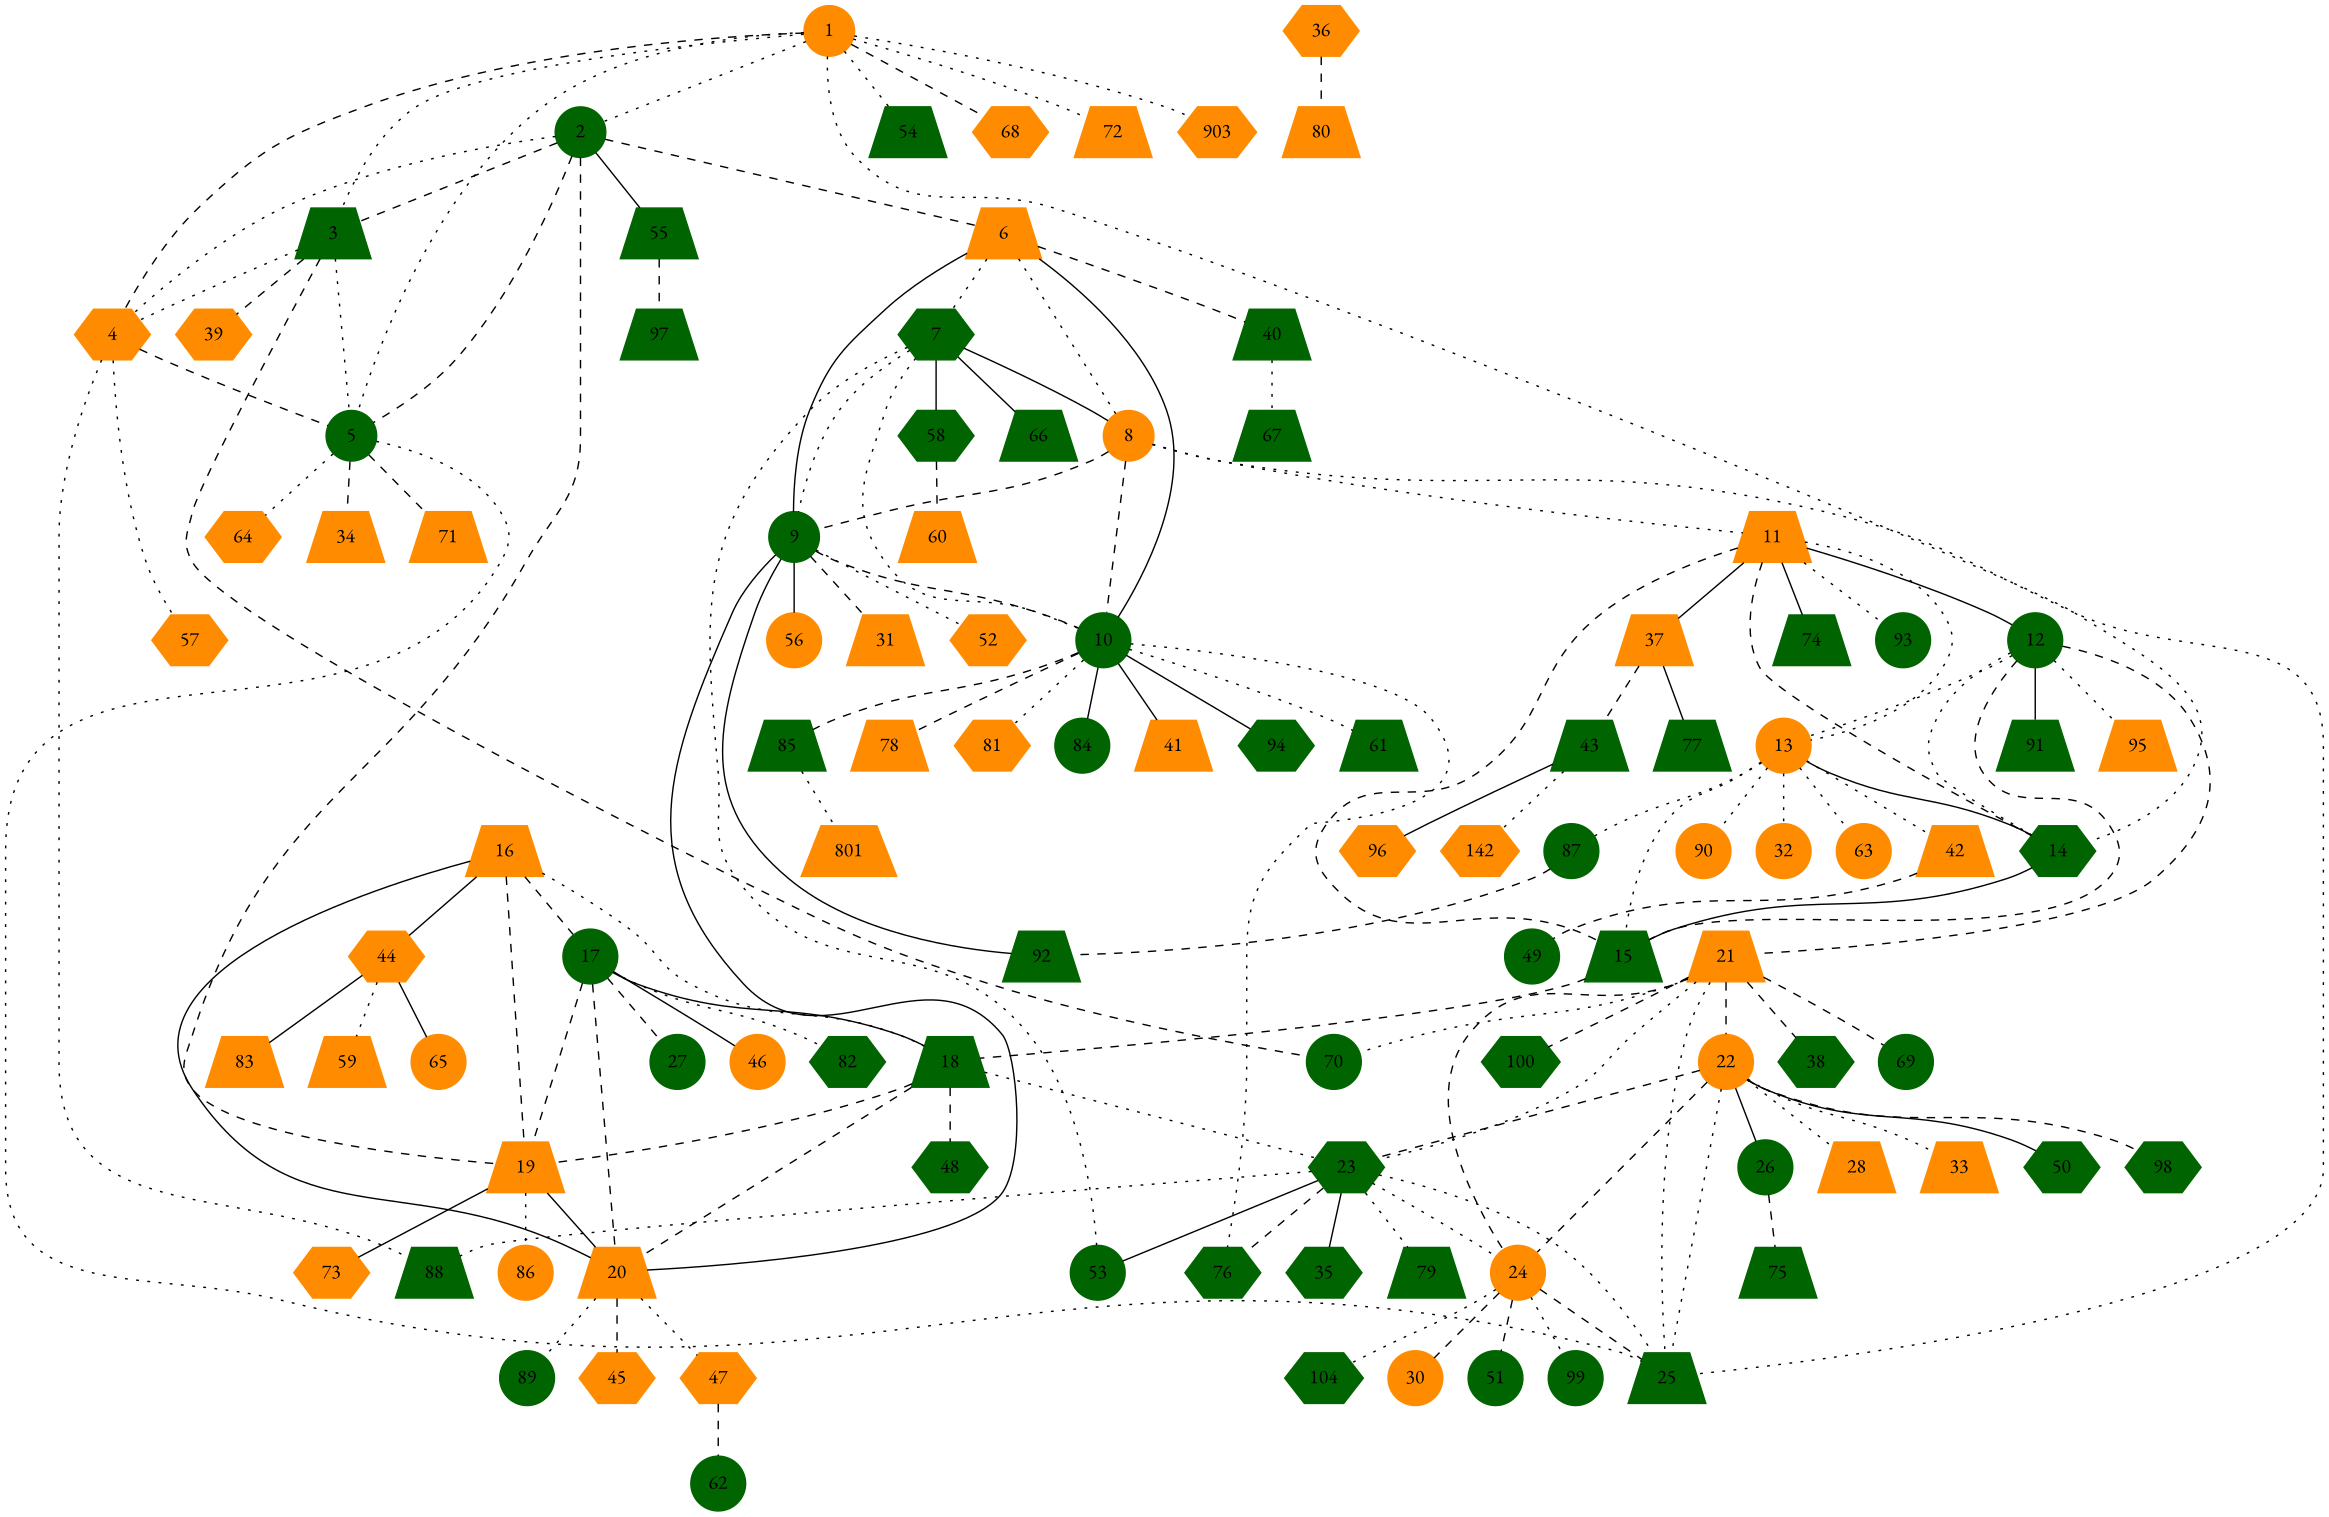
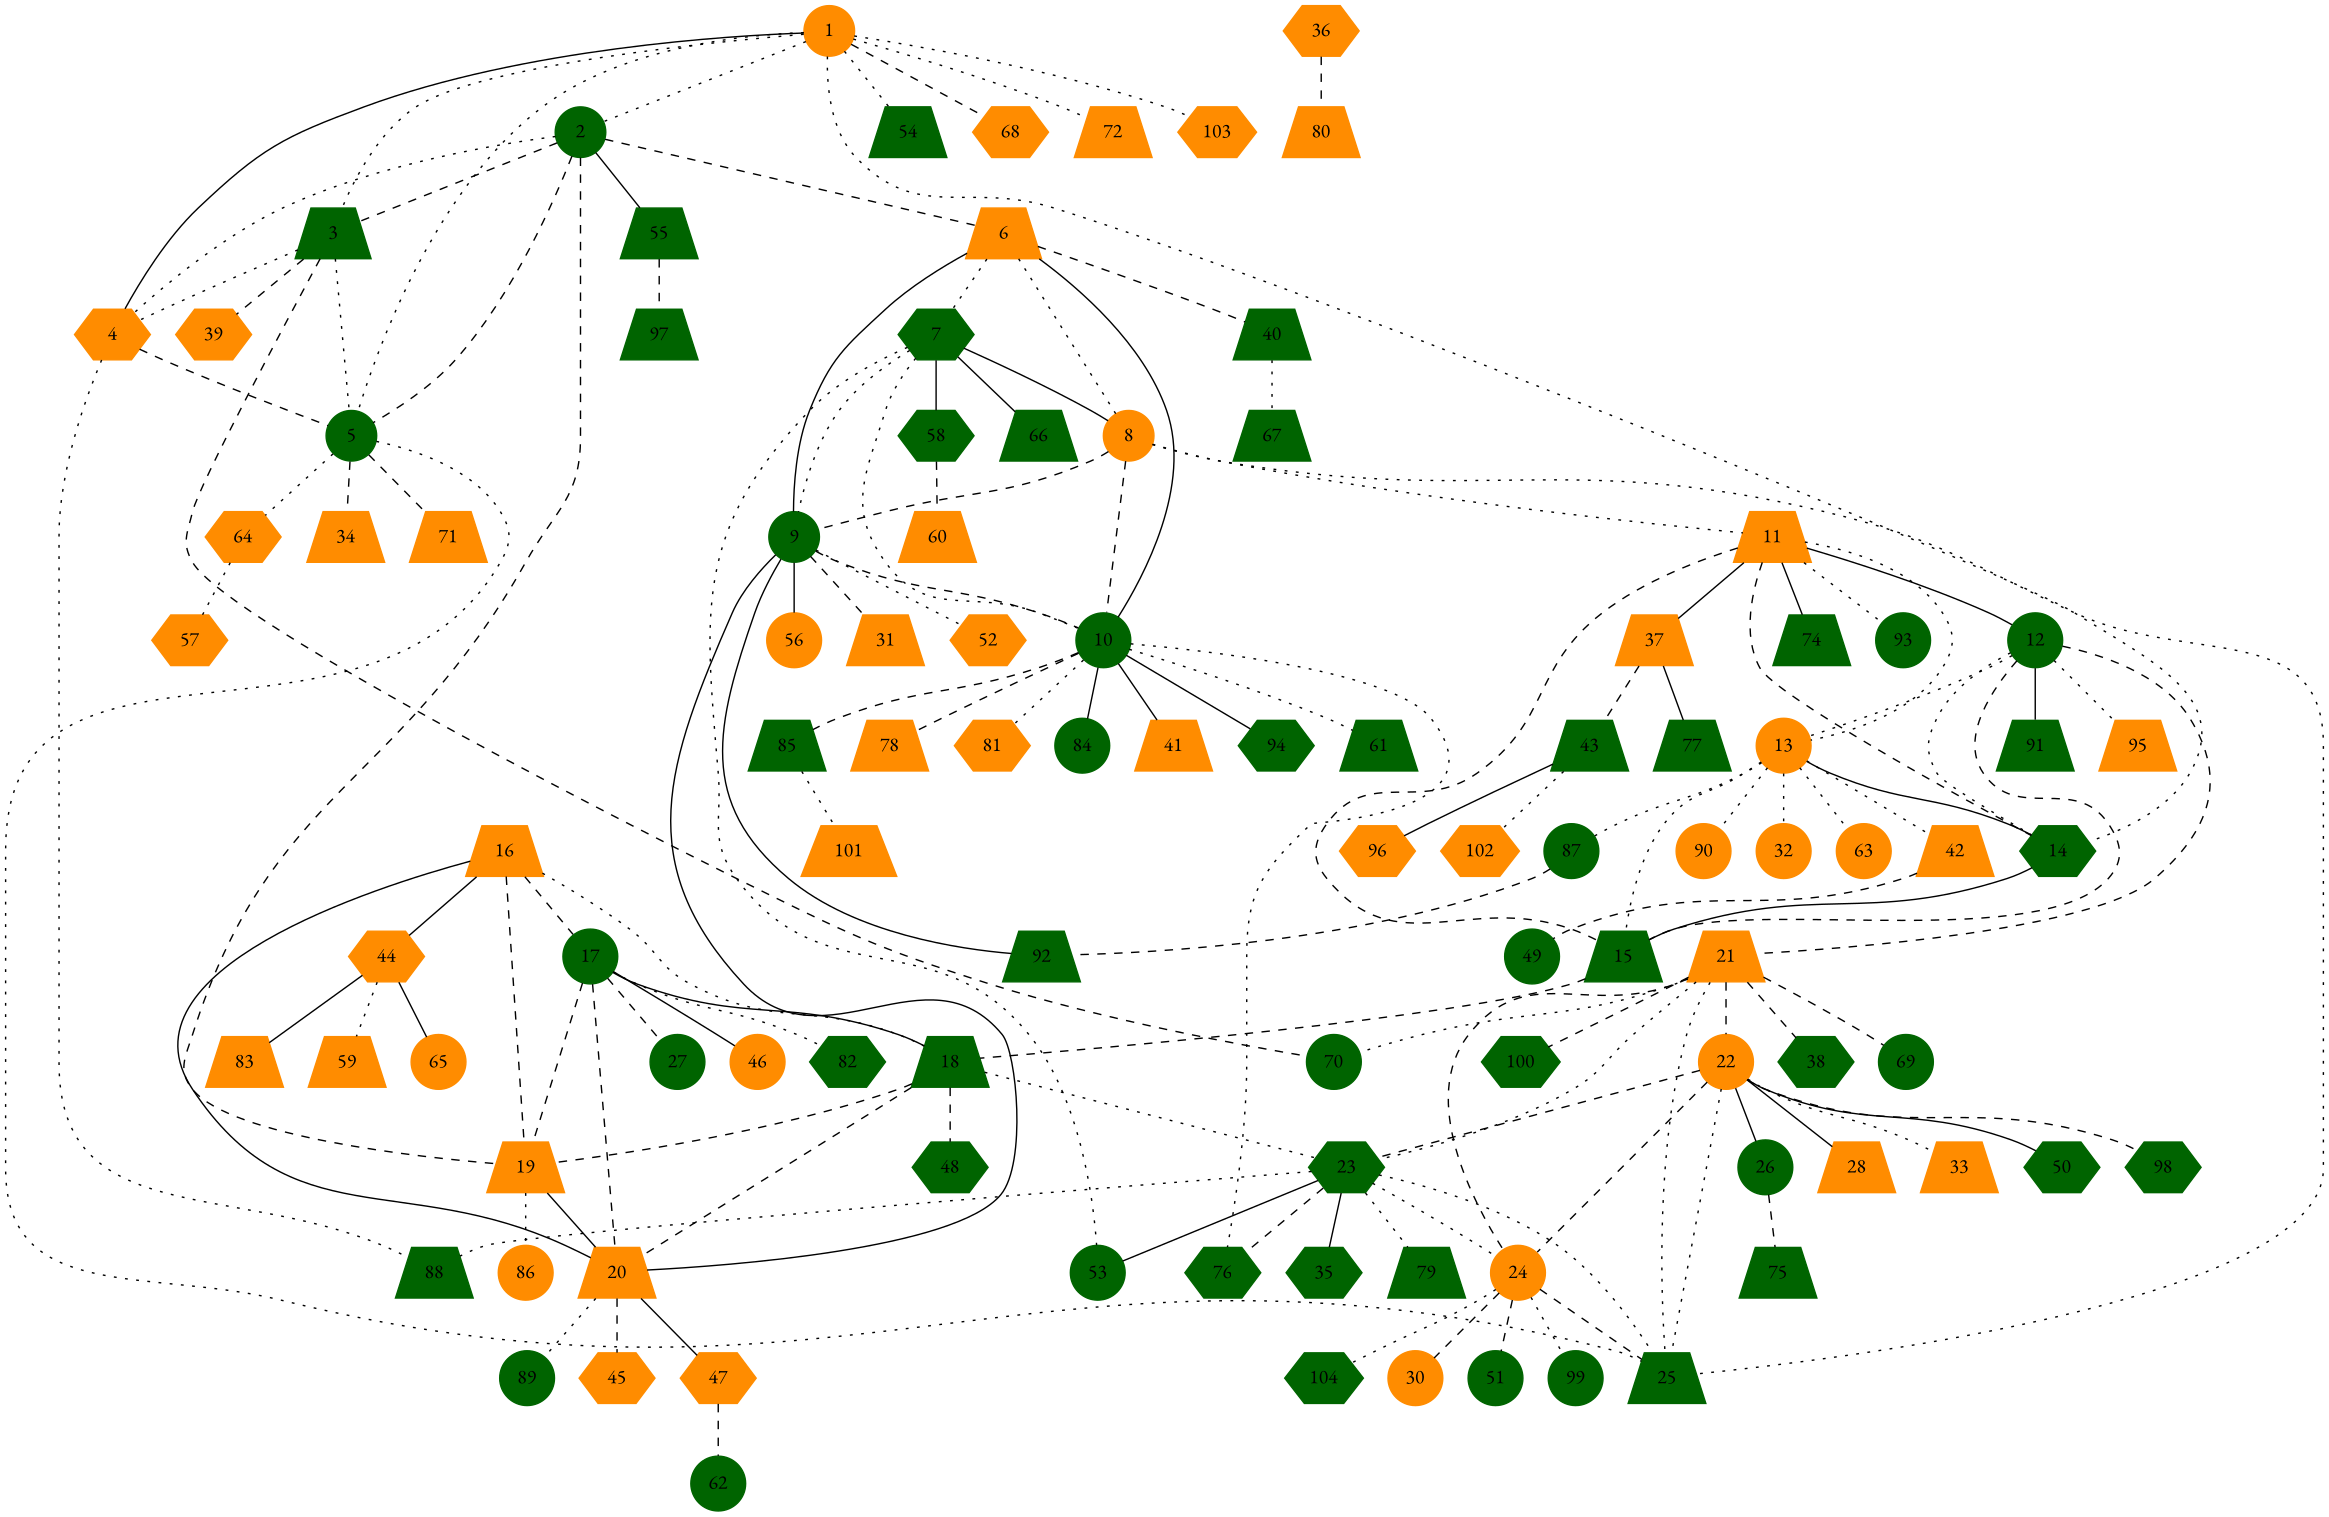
edge "1" -- "4": style dashed -> solid
node "903": label "903" -> "103"
edge "4" -- "57": now "64" -- "57"
node "801": label "801" -> "101"
node "142": label "142" -> "102"
edge "22" -- "28": style dotted -> solid
node "73": removed
edge "20" -- "47": style dotted -> solid
